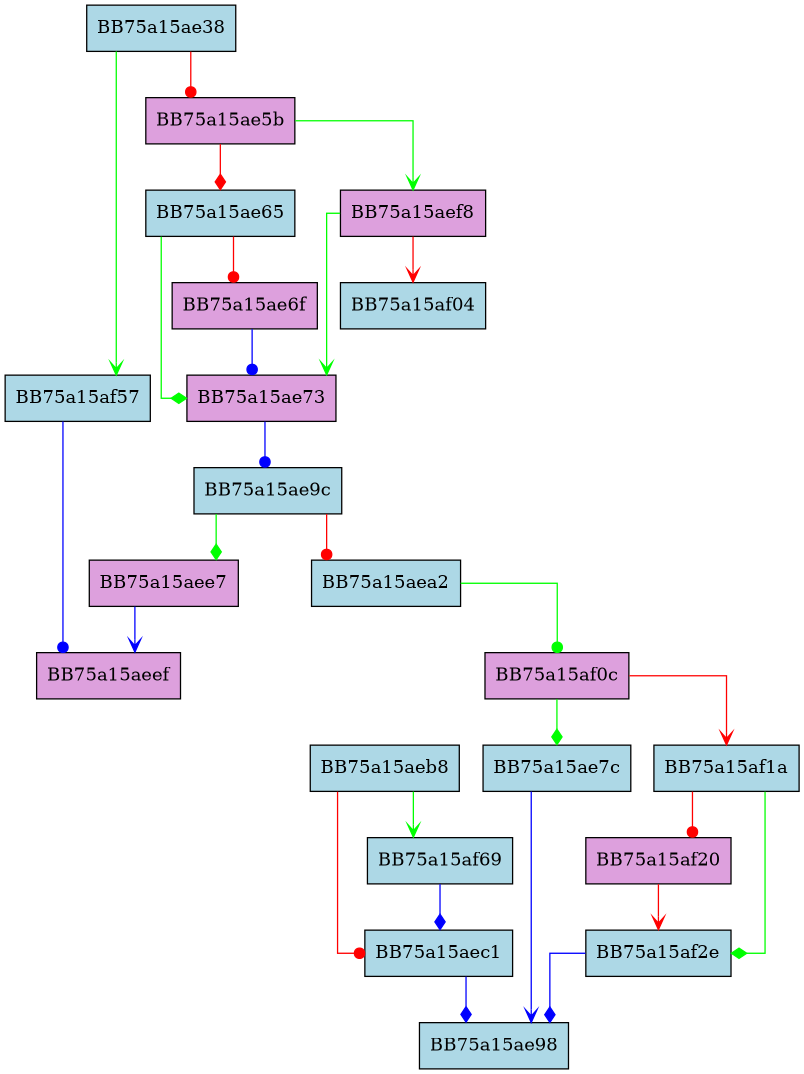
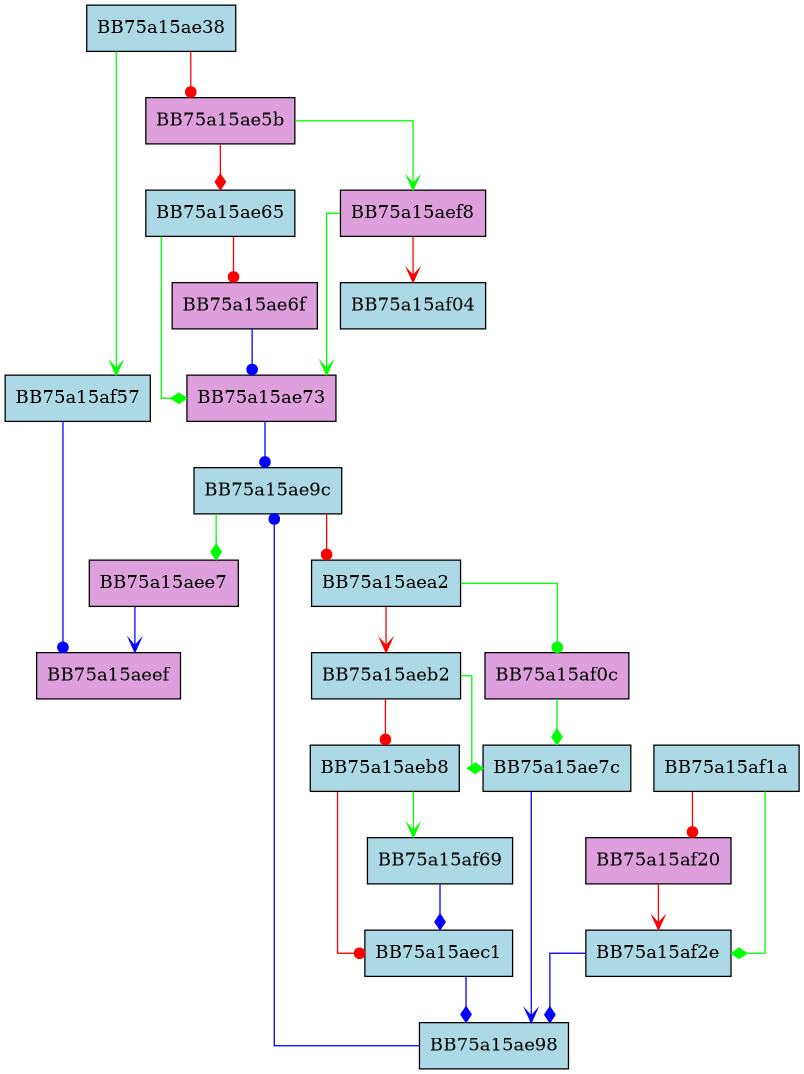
node "BB75a15aeb2": added
edge "BB75a15af0c" -> "BB75a15af1a": removed
edge "BB75a15ae98" -> "BB75a15ae9c": added
